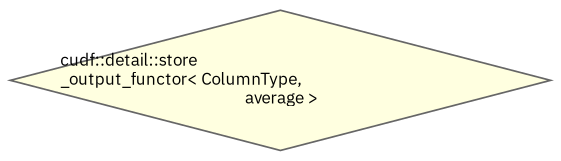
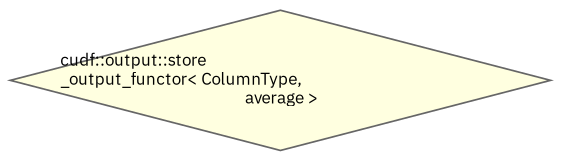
node "cudf::detail::store _output_functor< ColumnType, average >": label "cudf::detail::store _output_functor< ColumnType, average >" -> "cudf::output::store _output_functor< ColumnType, average >"
